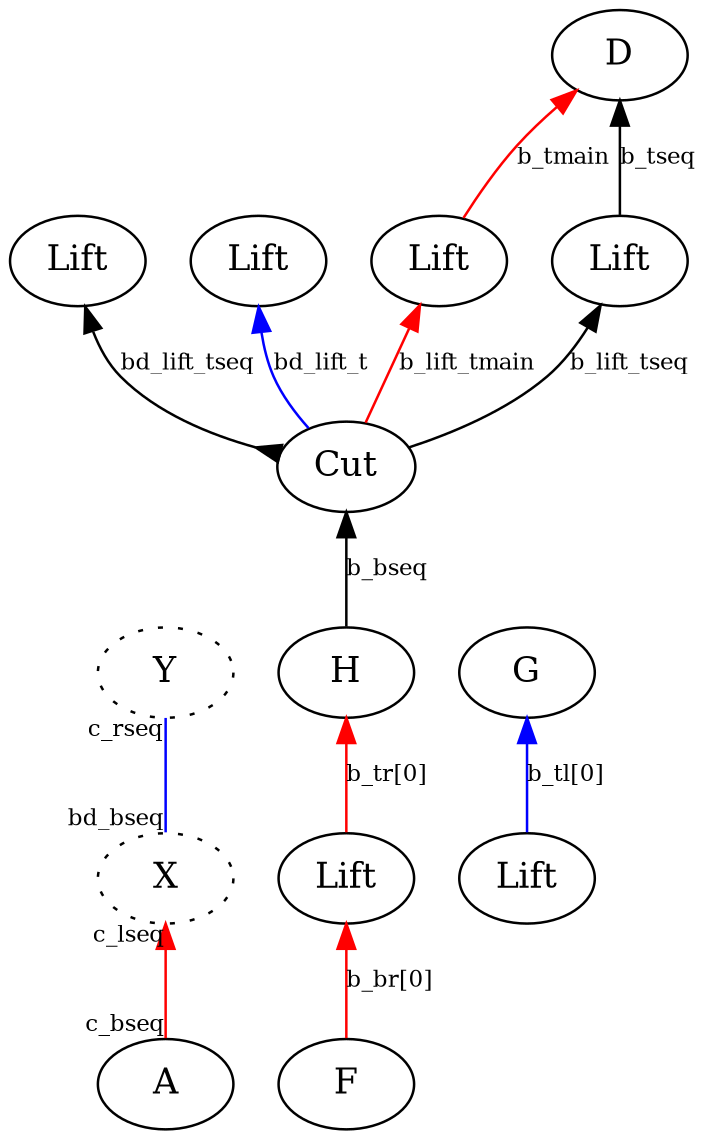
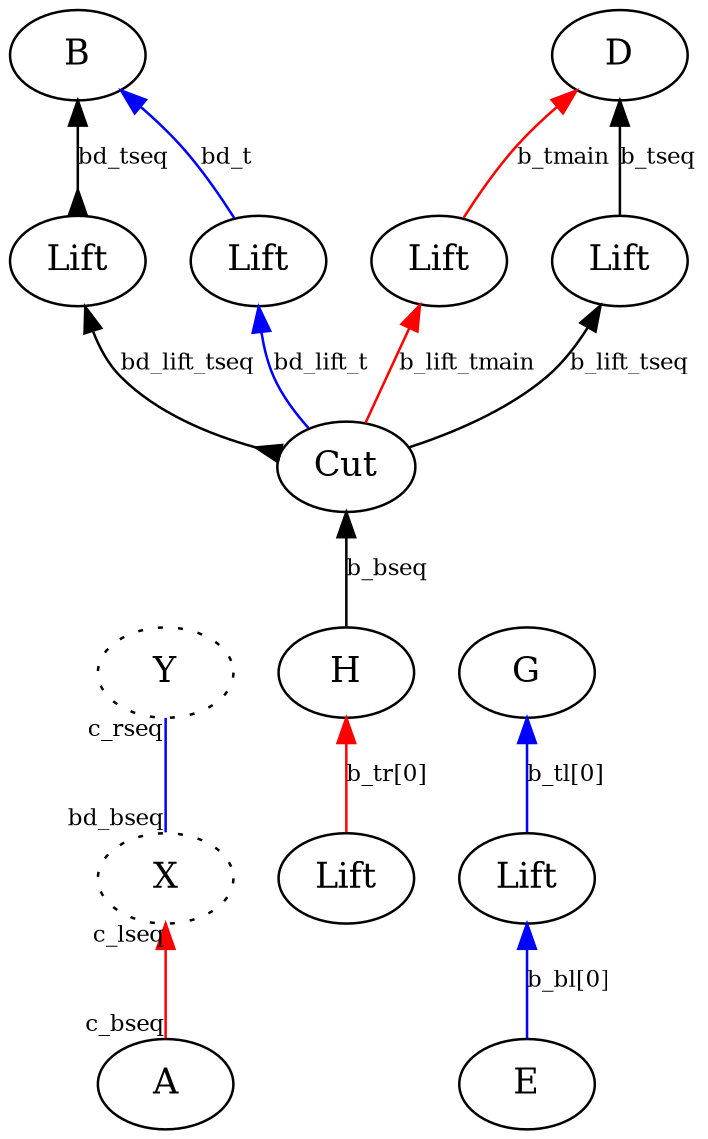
node "B": added
node "F": removed
node "E": added
